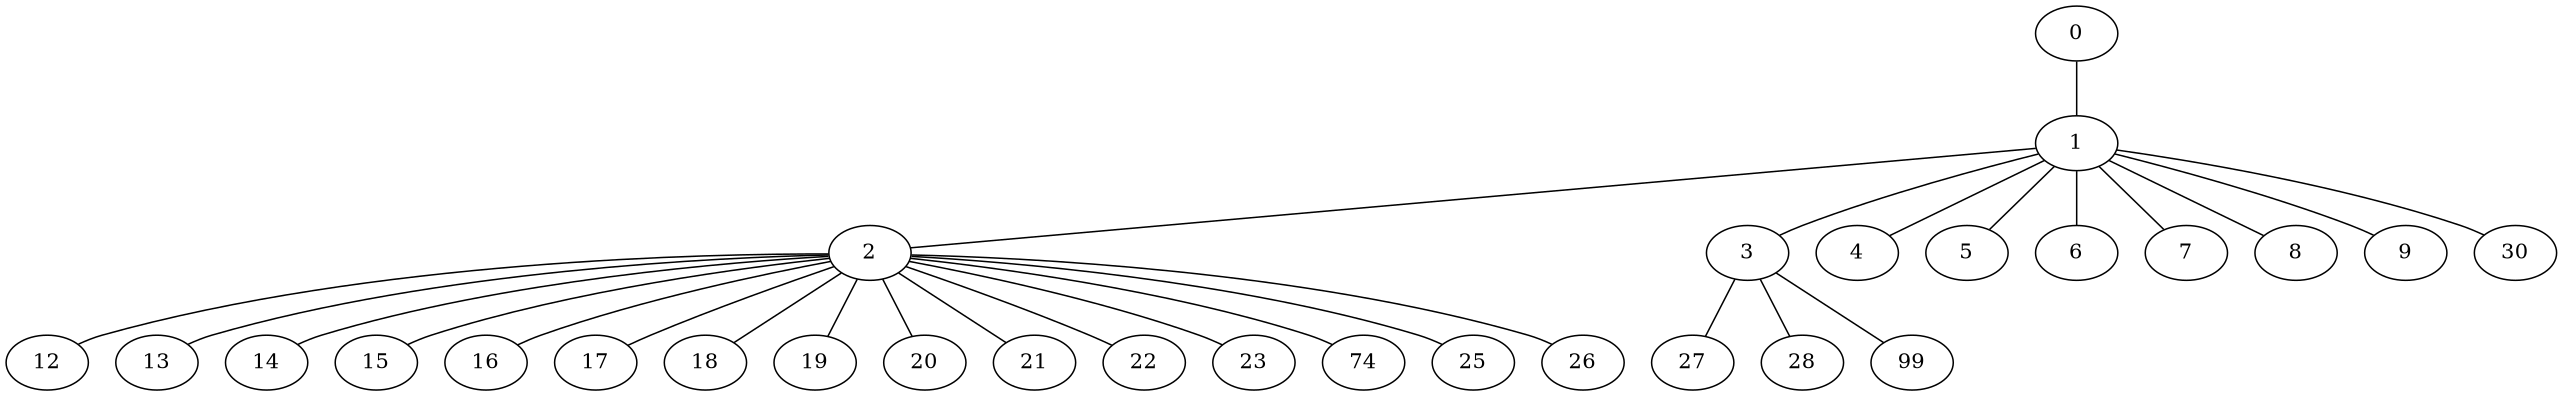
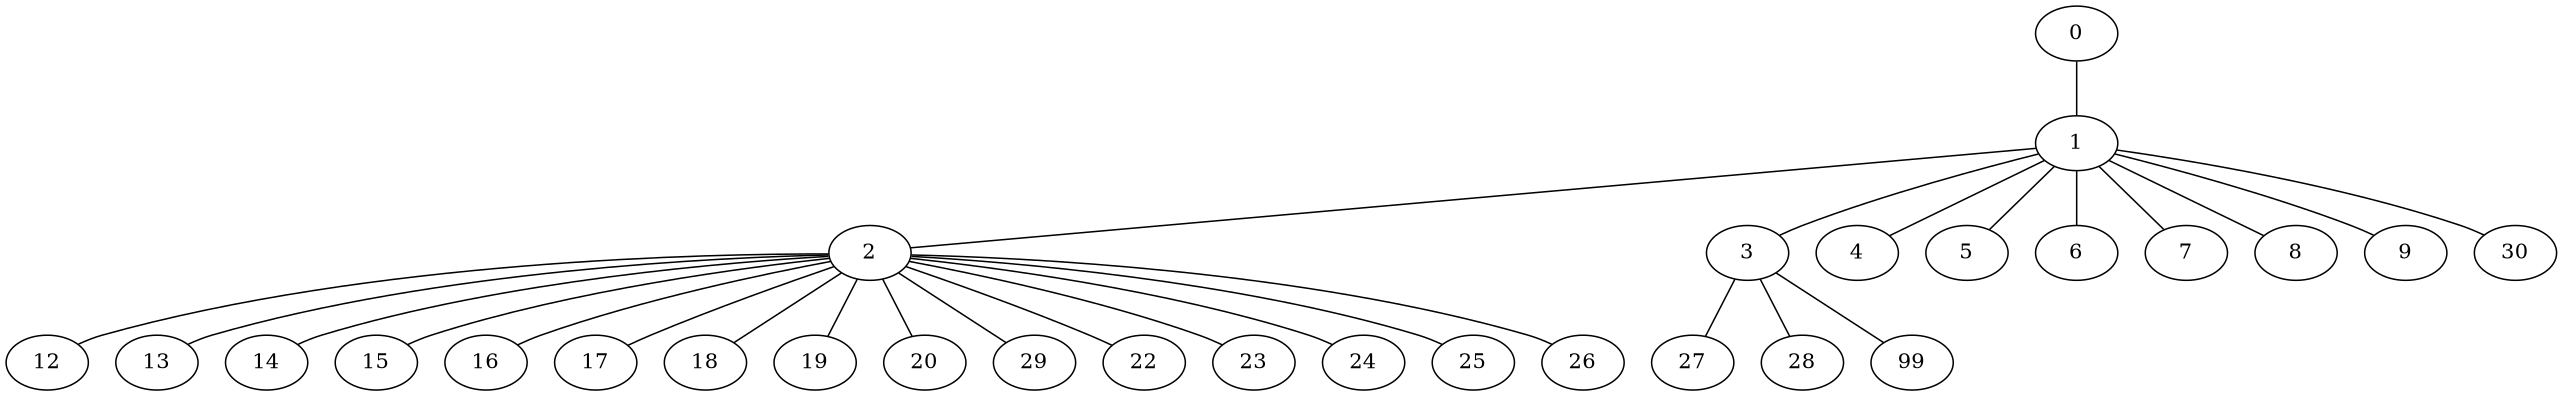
node "21": label "21" -> "29"
node "74": label "74" -> "24"
